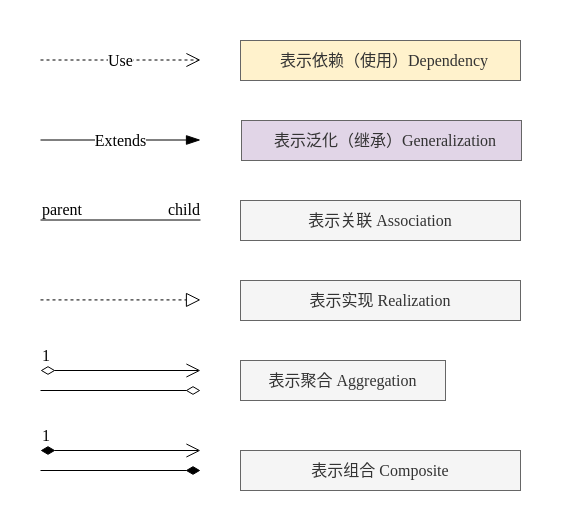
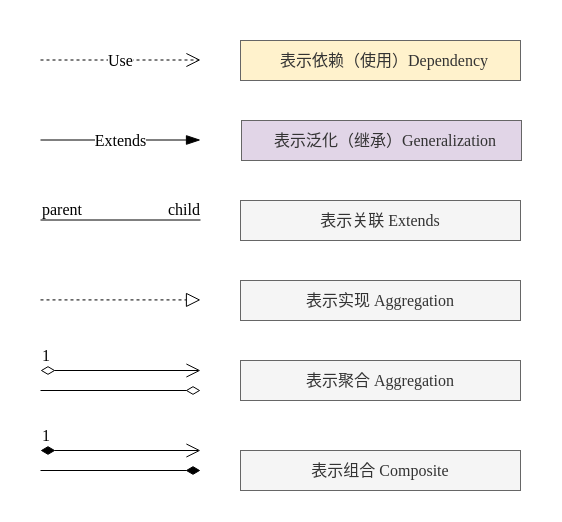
node "表示关联 Association": label "表示关联 Association" -> "表示关联 Extends"
node "表示实现 Realization": label "表示实现 Realization" -> "表示实现 Aggregation"
node "表示聚合 Aggregation": size 205x40 -> 280x40
